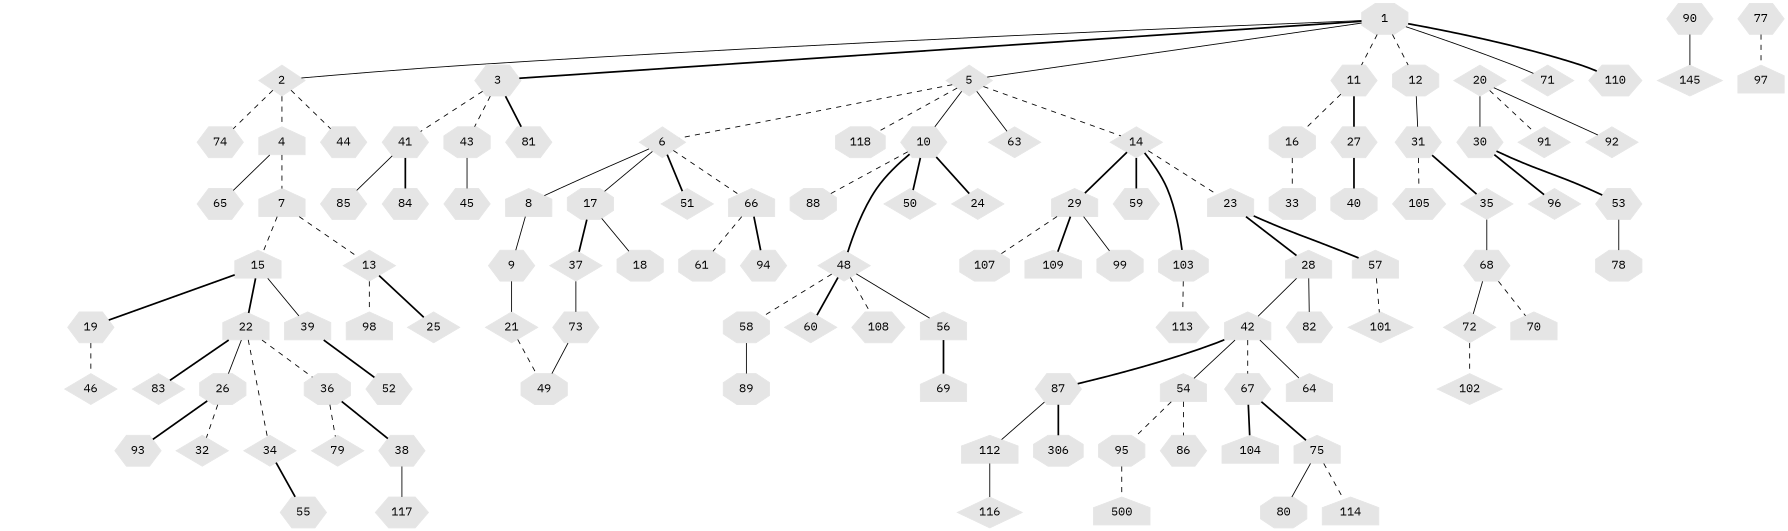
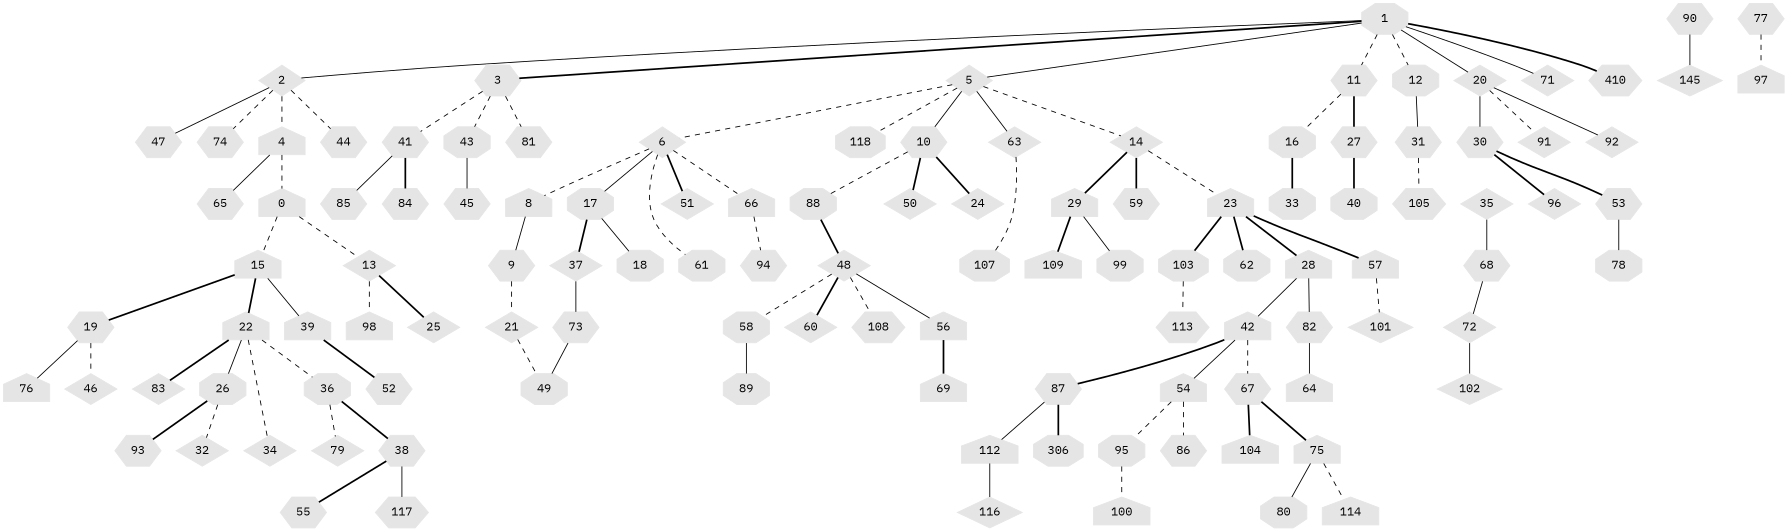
edge "1" -- "20": added
node "110": label "110" -> "410"
edge "3" -- "81": style bold -> dashed
node "47": added
edge "6" -- "8": style solid -> dashed
edge "16" -- "33": style dashed -> bold
edge "31" -- "35": removed
edge "10" -- "48": now "88" -- "48"
edge "14" -- "103": now "23" -- "103"
node "7": label "7" -> "0"
edge "66" -- "94": style bold -> dashed
edge "66" -- "61": now "6" -- "61"
edge "29" -- "107": now "63" -- "107"
node "62": added
edge "9" -- "21": style solid -> dashed
node "70": removed
edge "72" -- "102": style dashed -> solid
edge "42" -- "64": now "82" -- "64"
node "76": added
edge "34" -- "55": now "38" -- "55"
node "500": label "500" -> "100"
